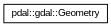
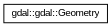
node "pdal::gdal::Geometry": label "pdal::gdal::Geometry" -> "gdal::gdal::Geometry"
